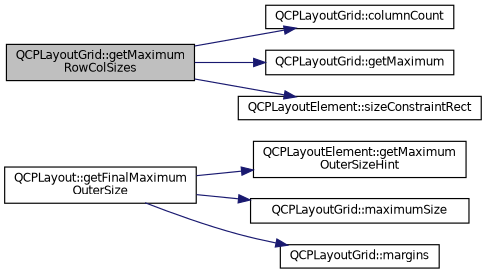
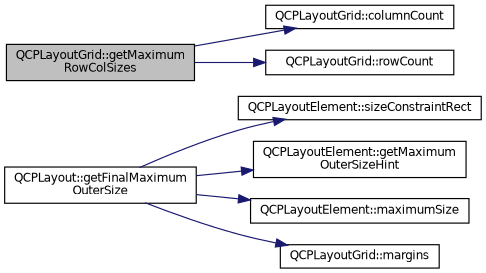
node "QCPLayoutGrid::getMaximum": label "QCPLayoutGrid::getMaximum" -> "QCPLayoutGrid::rowCount"
edge "QCPLayoutGrid::getMaximum RowColSizes" -> "QCPLayoutElement::sizeConstraintRect": now "QCPLayout::getFinalMaximum OuterSize" -> "QCPLayoutElement::sizeConstraintRect"
node "QCPLayoutGrid::maximumSize": label "QCPLayoutGrid::maximumSize" -> "QCPLayoutElement::maximumSize"
